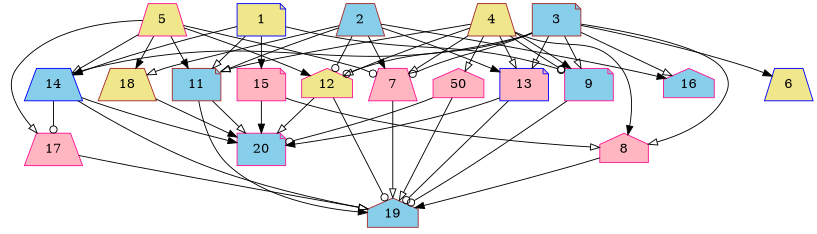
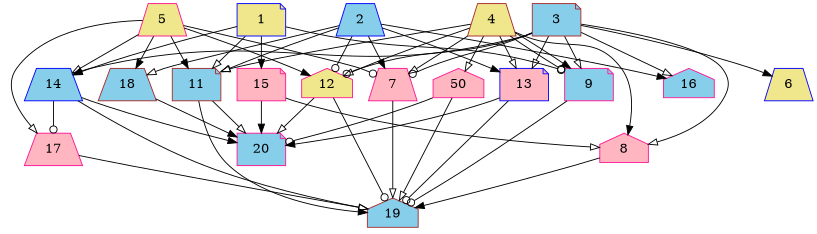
node "2": color brown -> blue
node "18": fillcolor khaki -> skyblue
